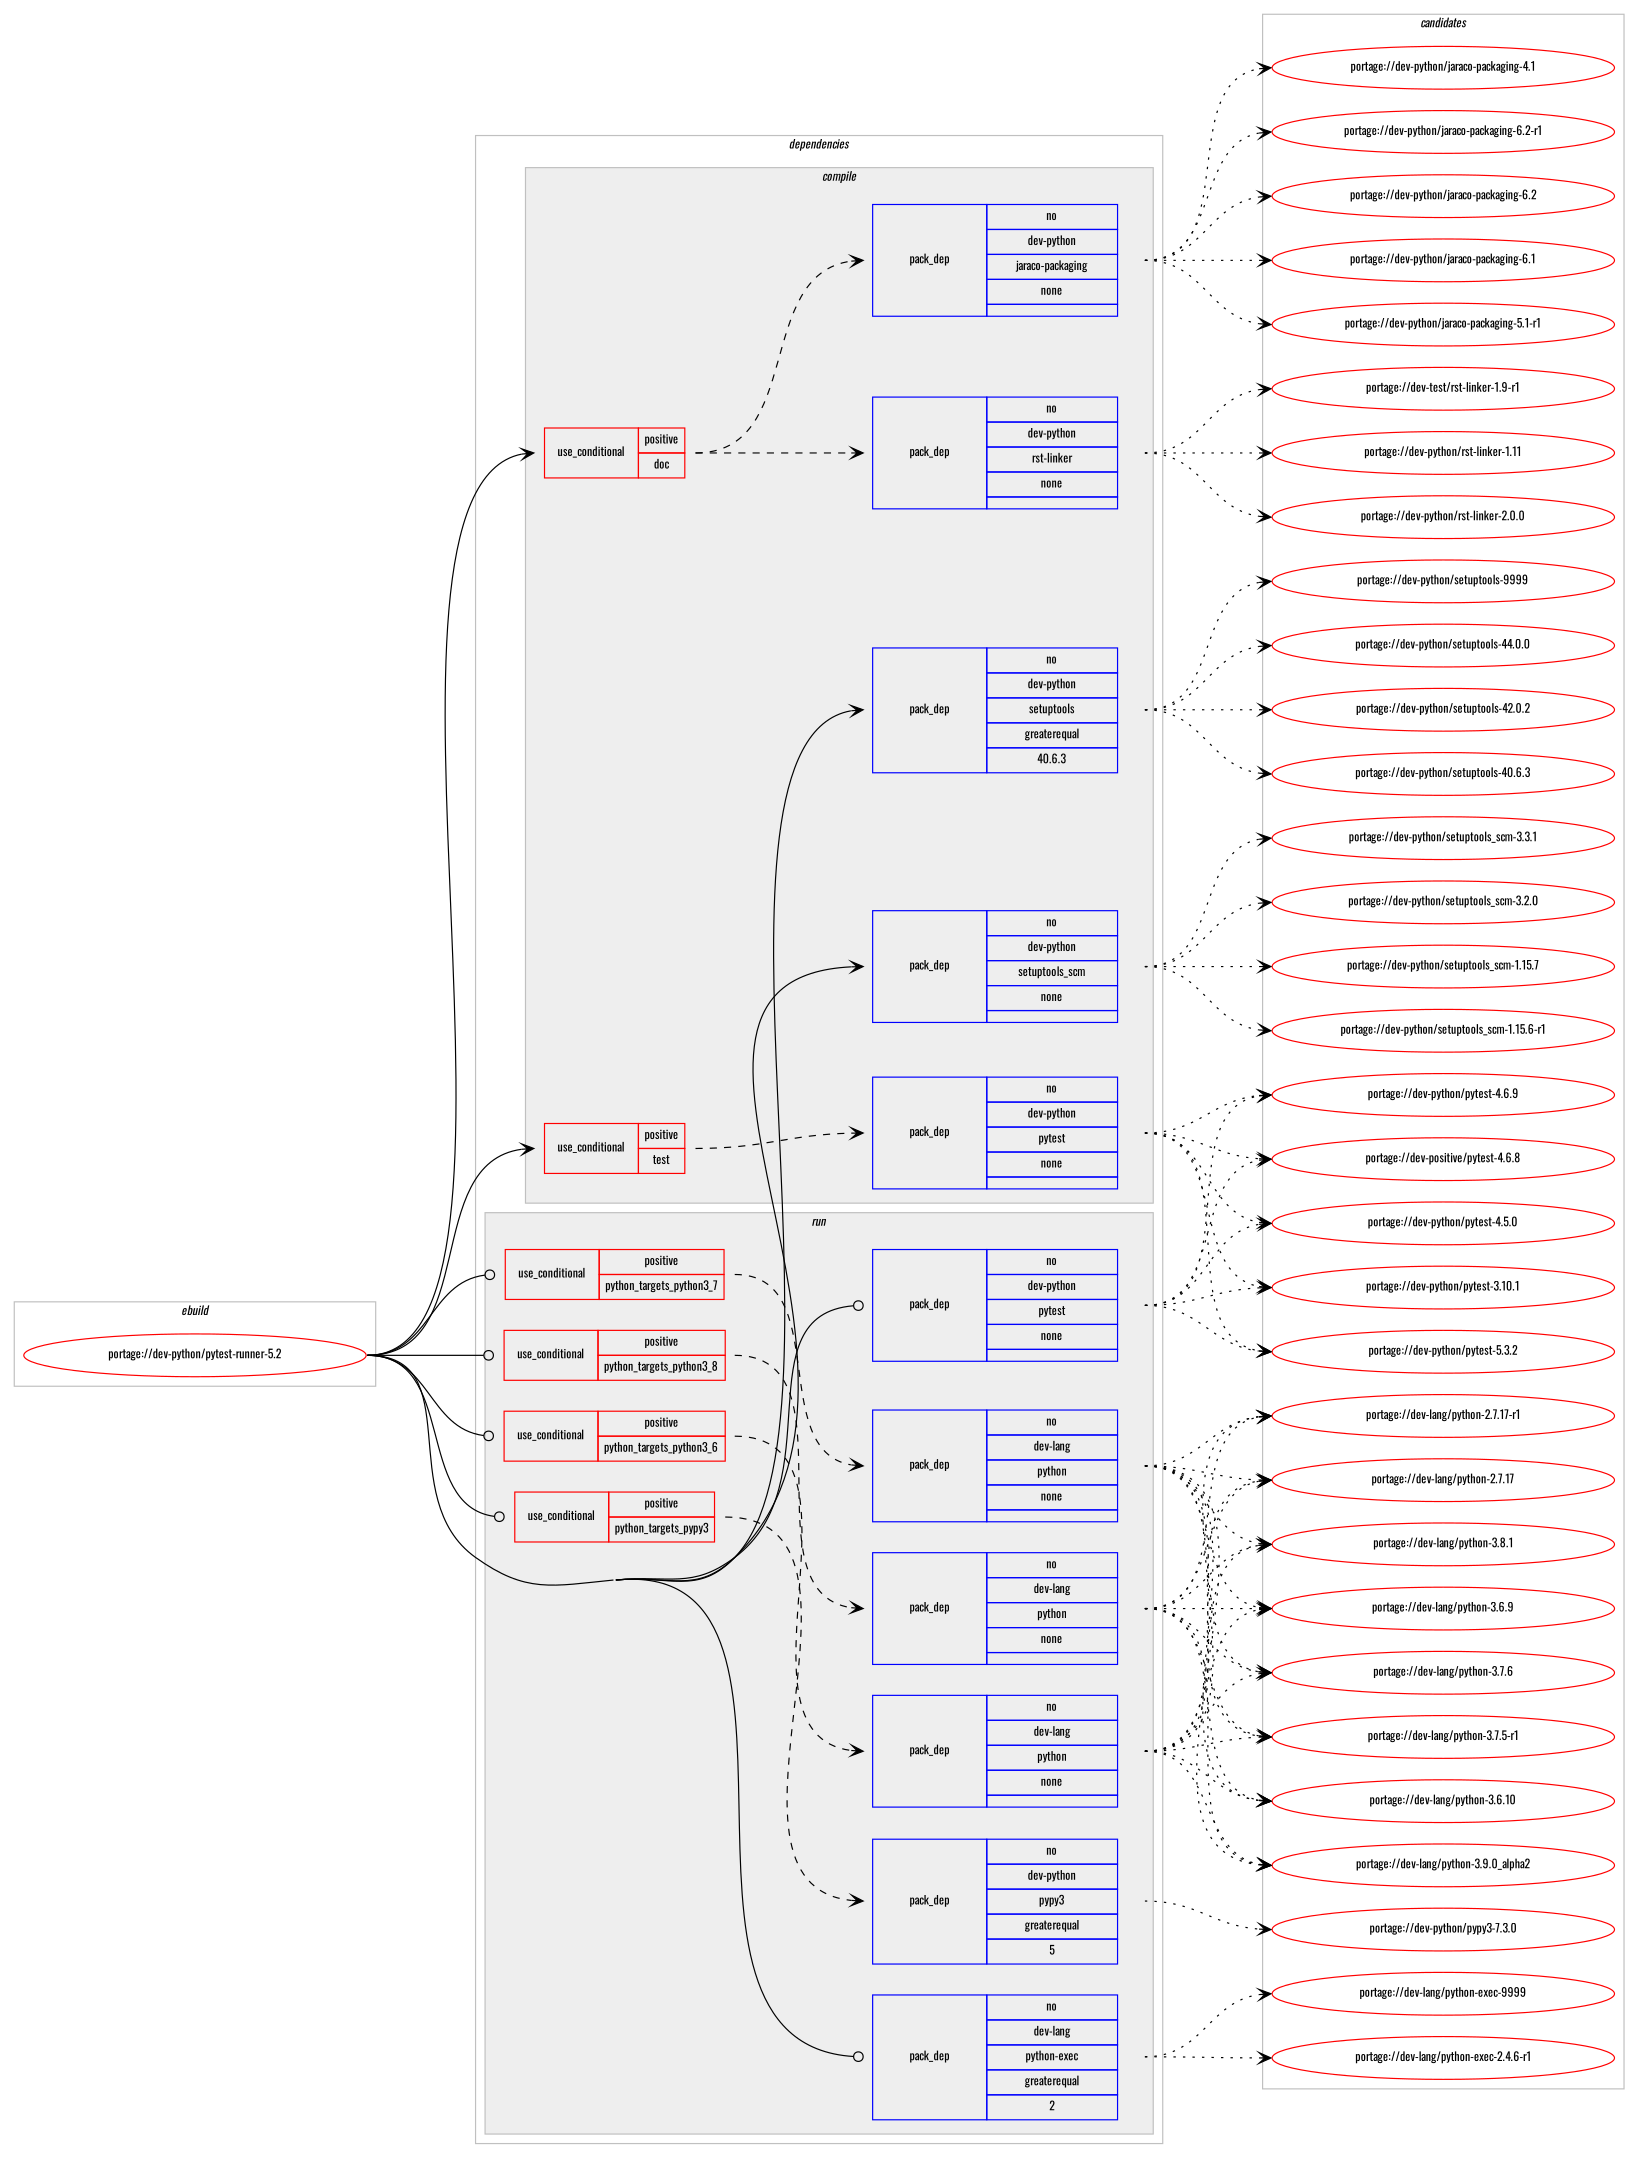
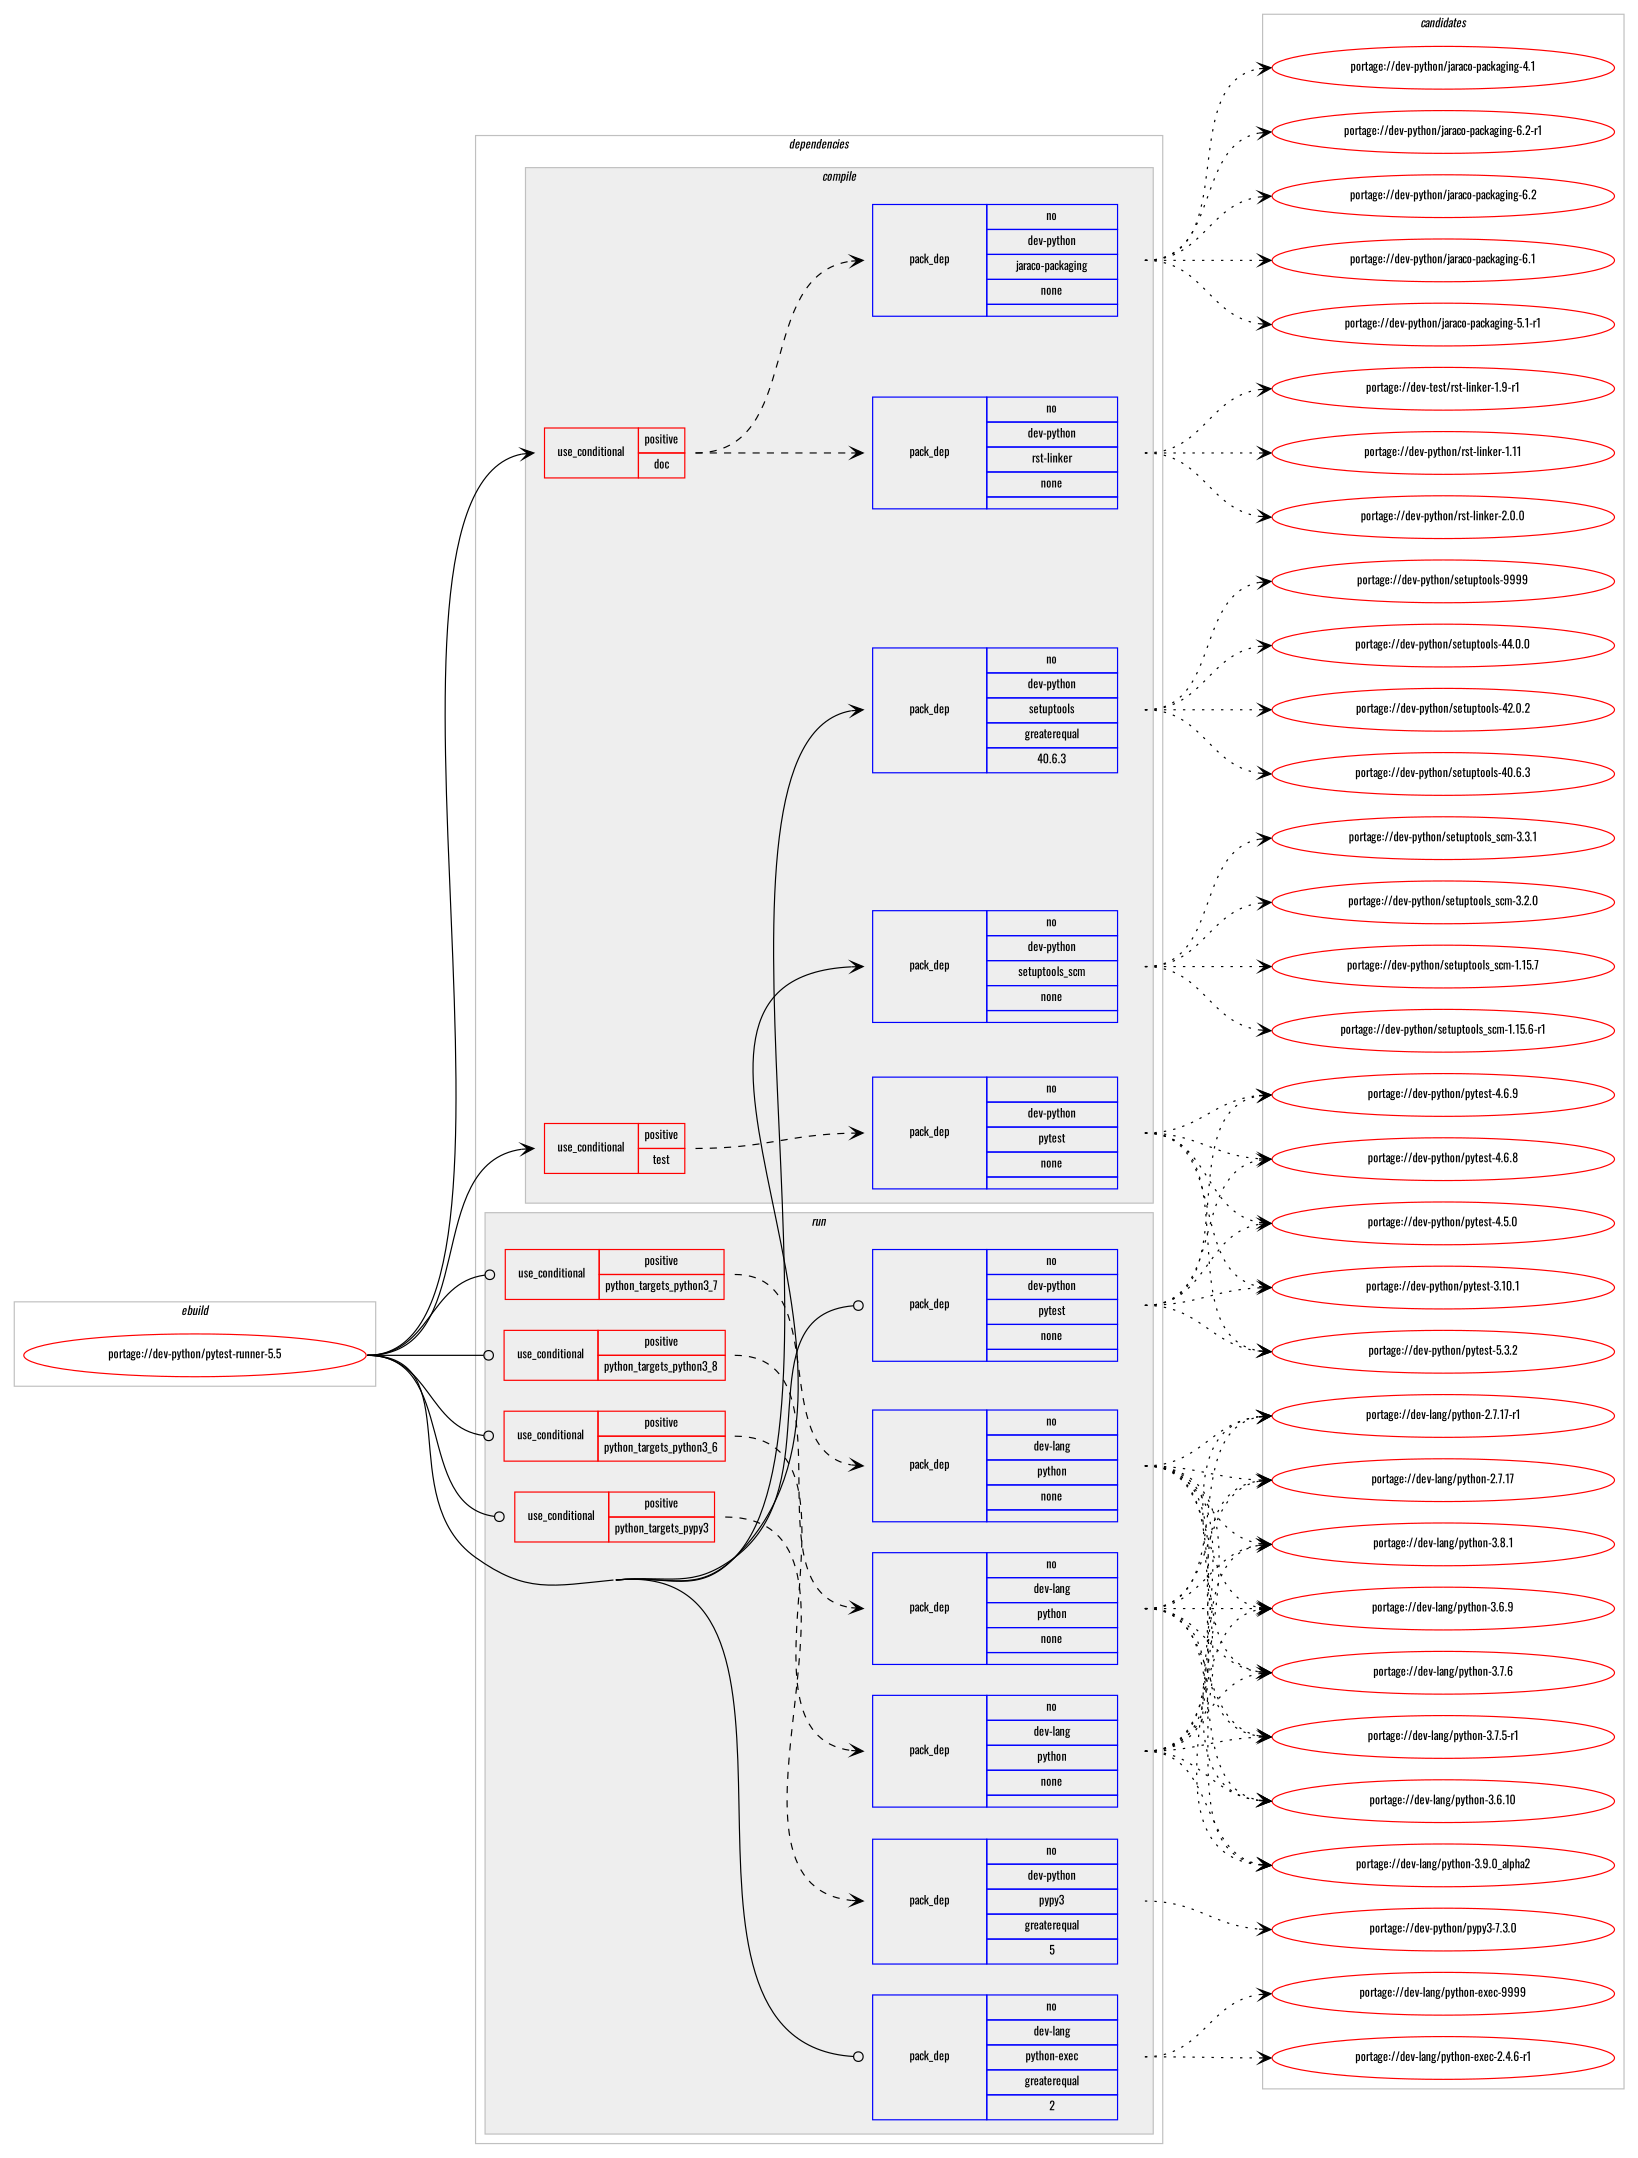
node "portage://dev-positive/pytest-4.6.8": label "portage://dev-positive/pytest-4.6.8" -> "portage://dev-python/pytest-4.6.8"
node "portage://dev-python/pytest-runner-5.2": label "portage://dev-python/pytest-runner-5.2" -> "portage://dev-python/pytest-runner-5.5"
